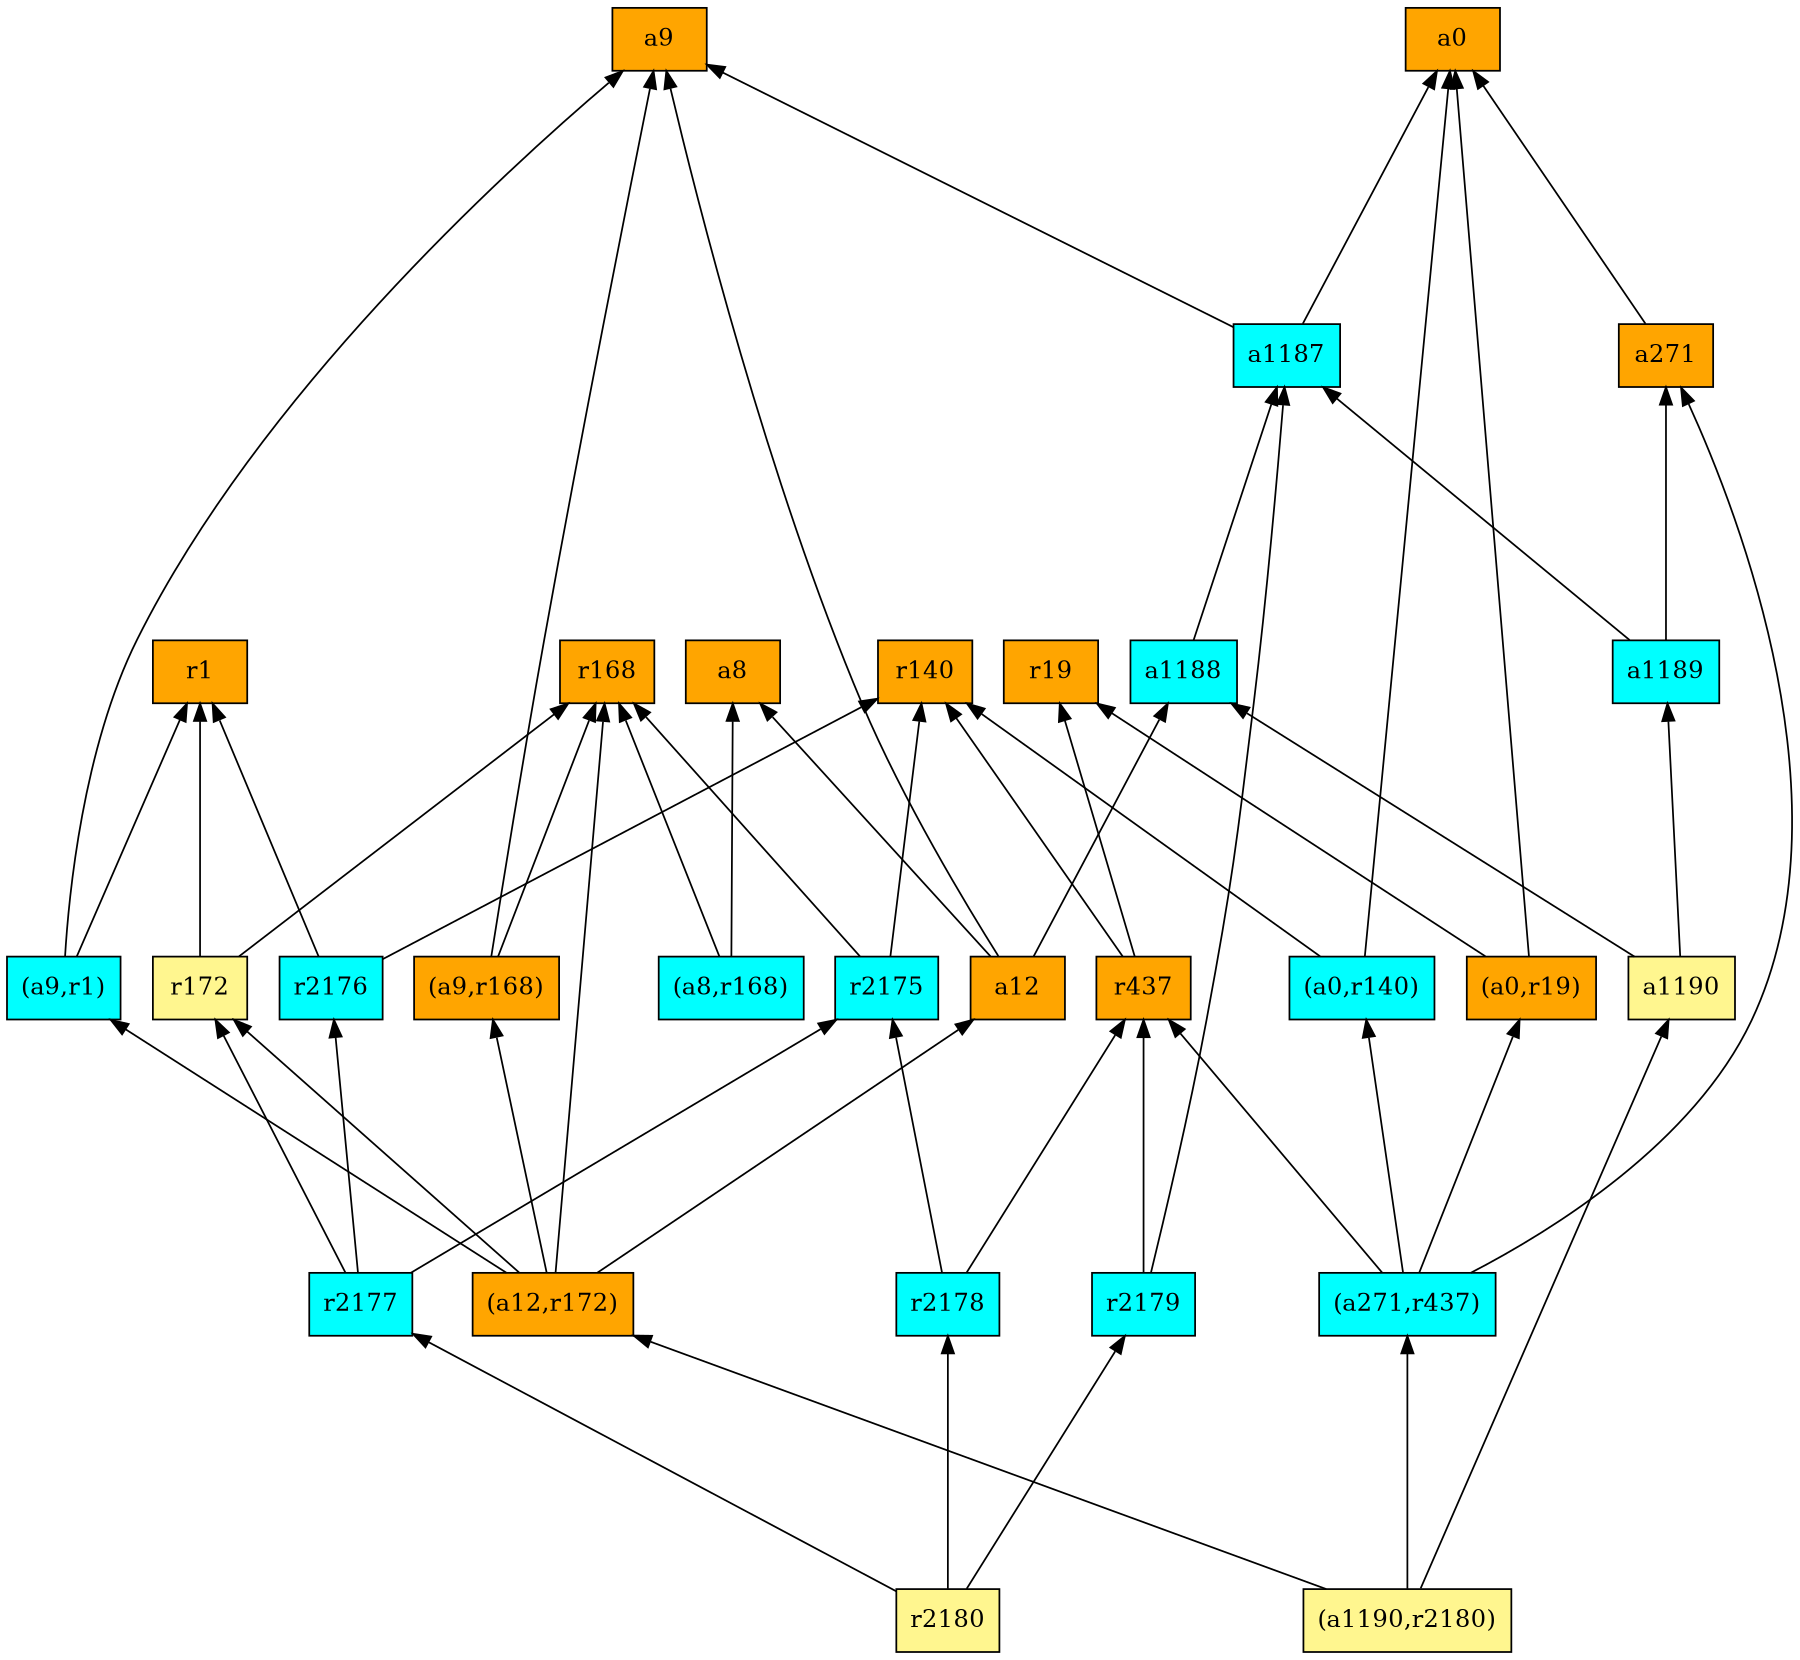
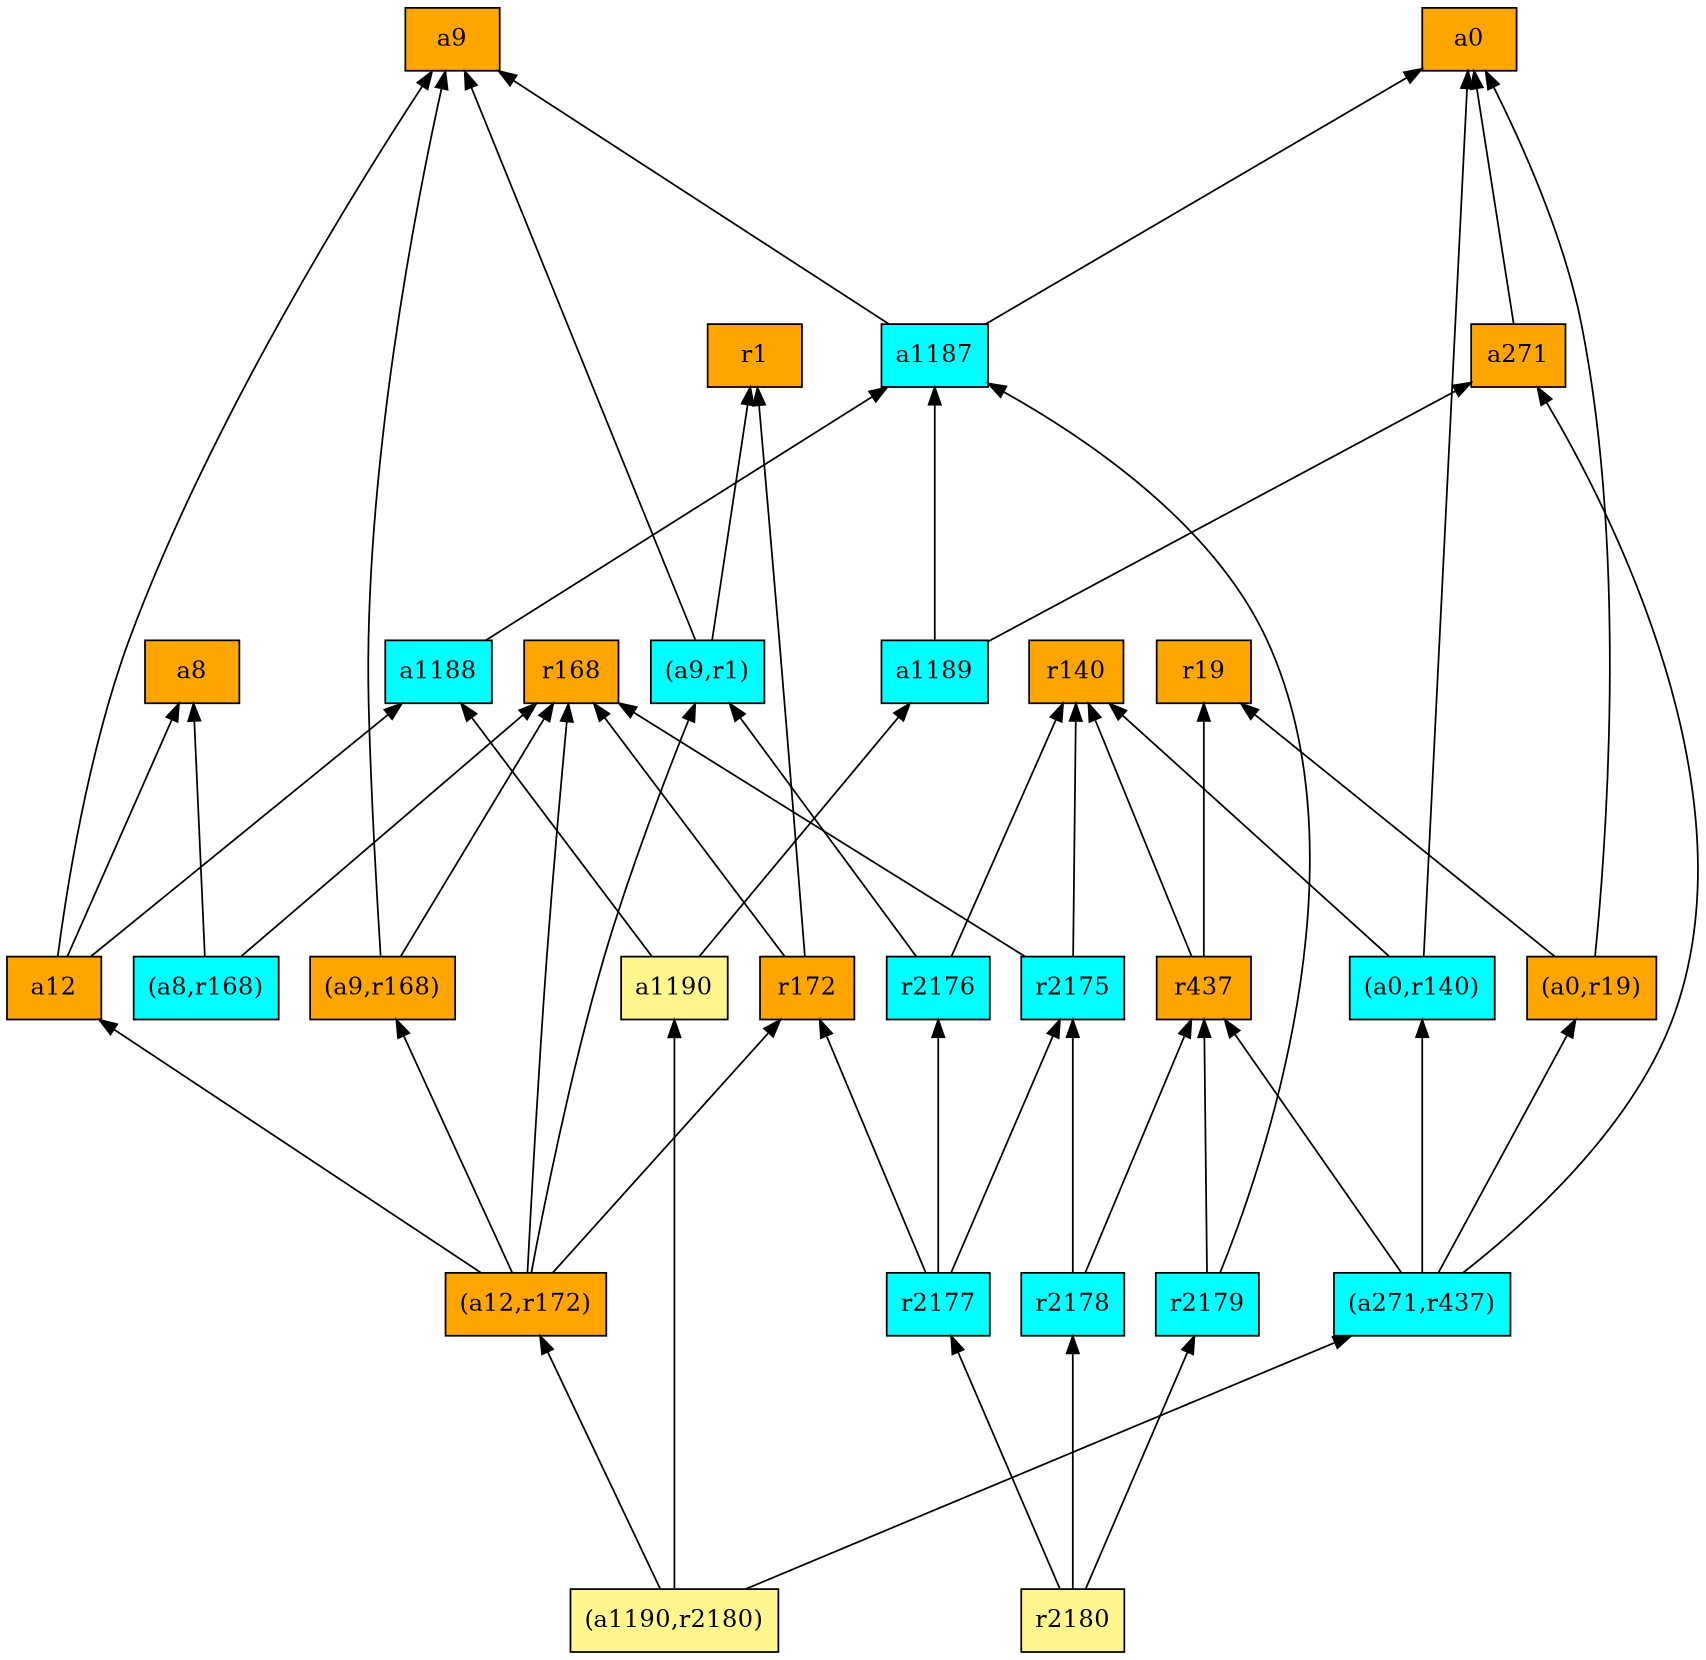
edge "r2176" -> "r1": now "r2176" -> "(a9,r1)"
node "r172": fillcolor khaki1 -> orange
